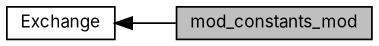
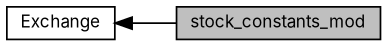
node "mod_constants_mod": label "mod_constants_mod" -> "stock_constants_mod"
